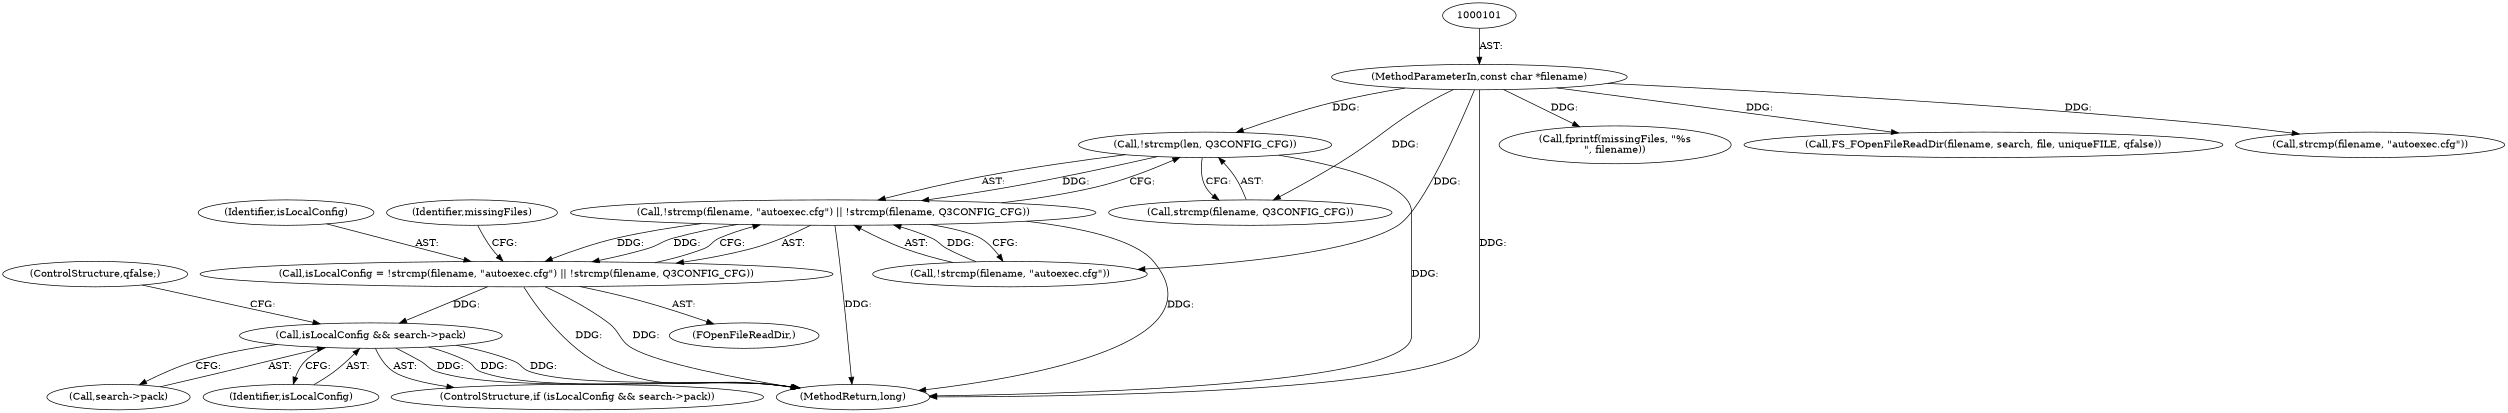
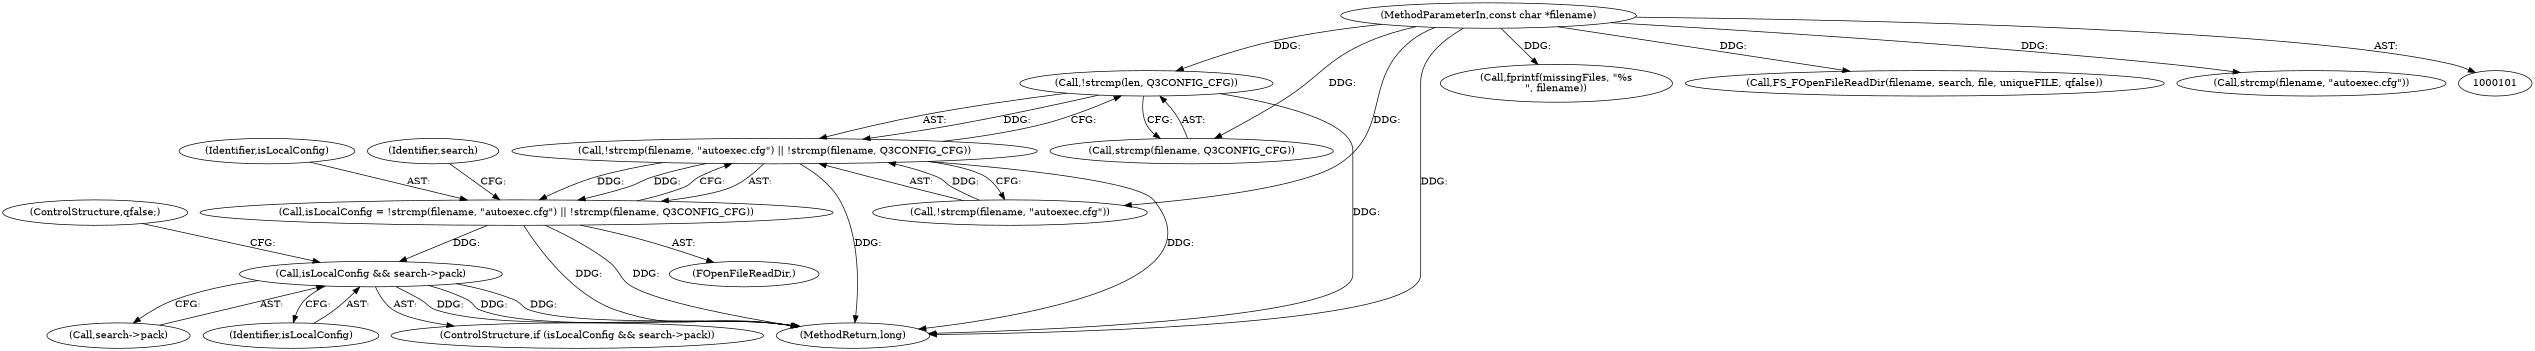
edge "1000101" -> "(MethodParameterIn,const char *filename)": reversed
node "(Identifier,missingFiles)": label "(Identifier,missingFiles)" -> "(Identifier,search)"
